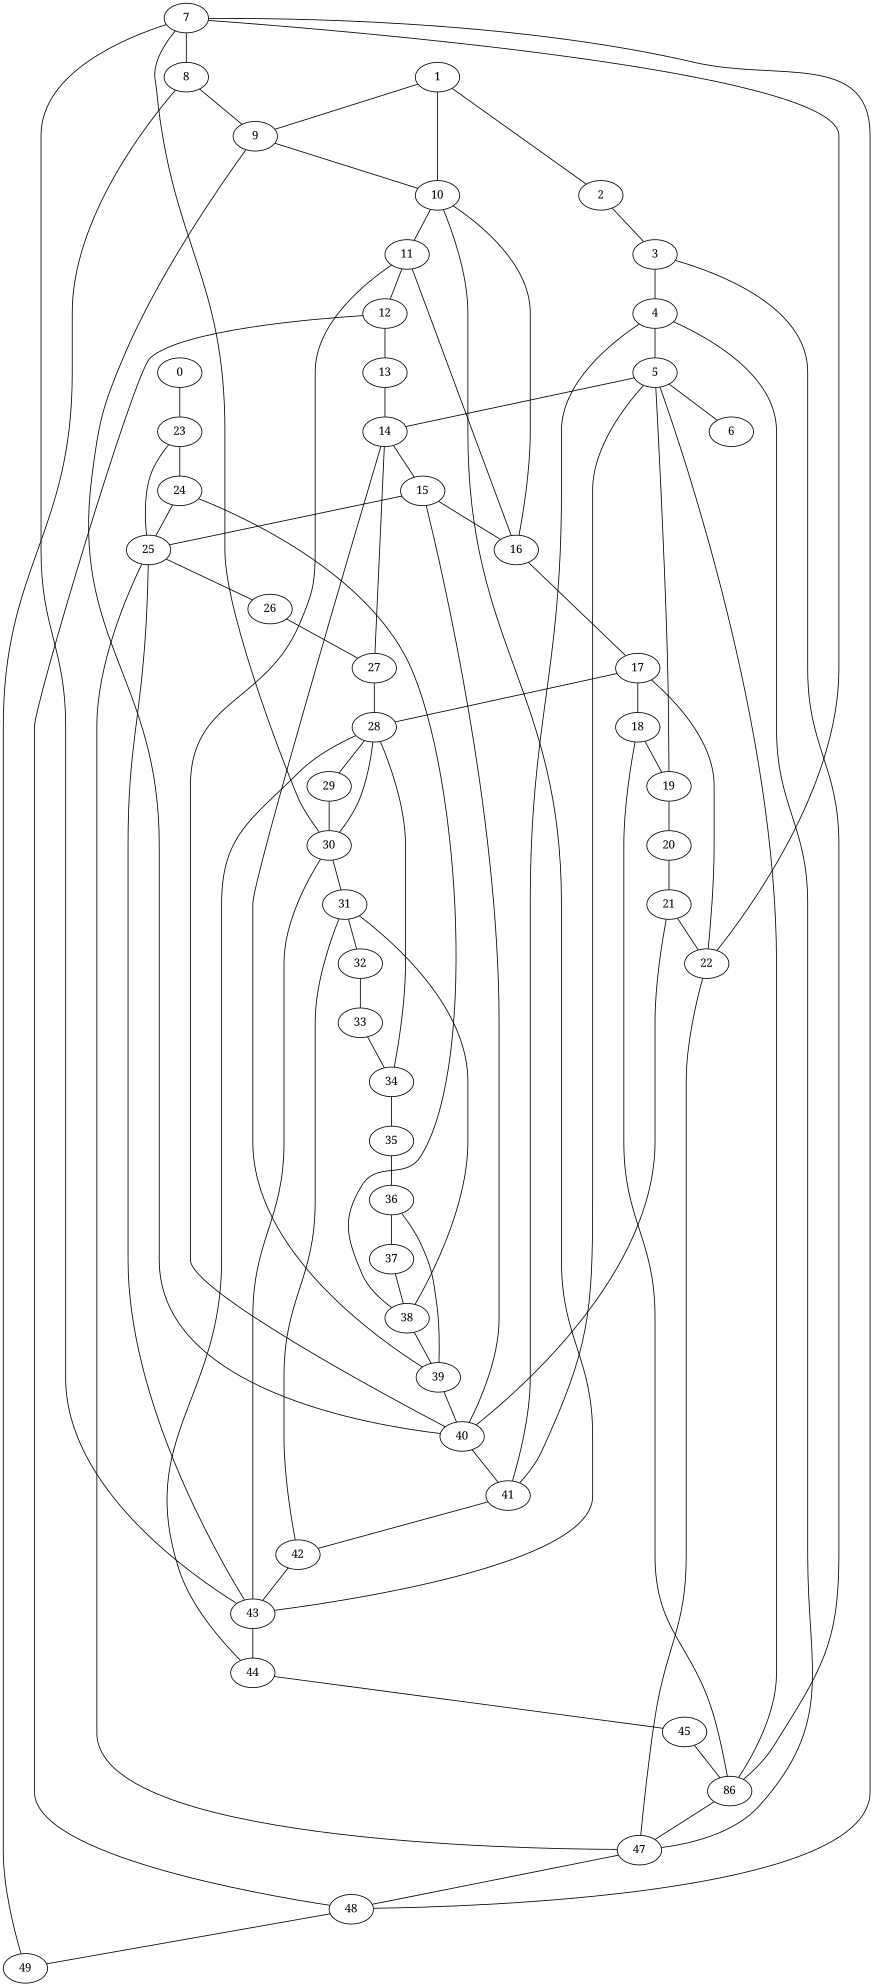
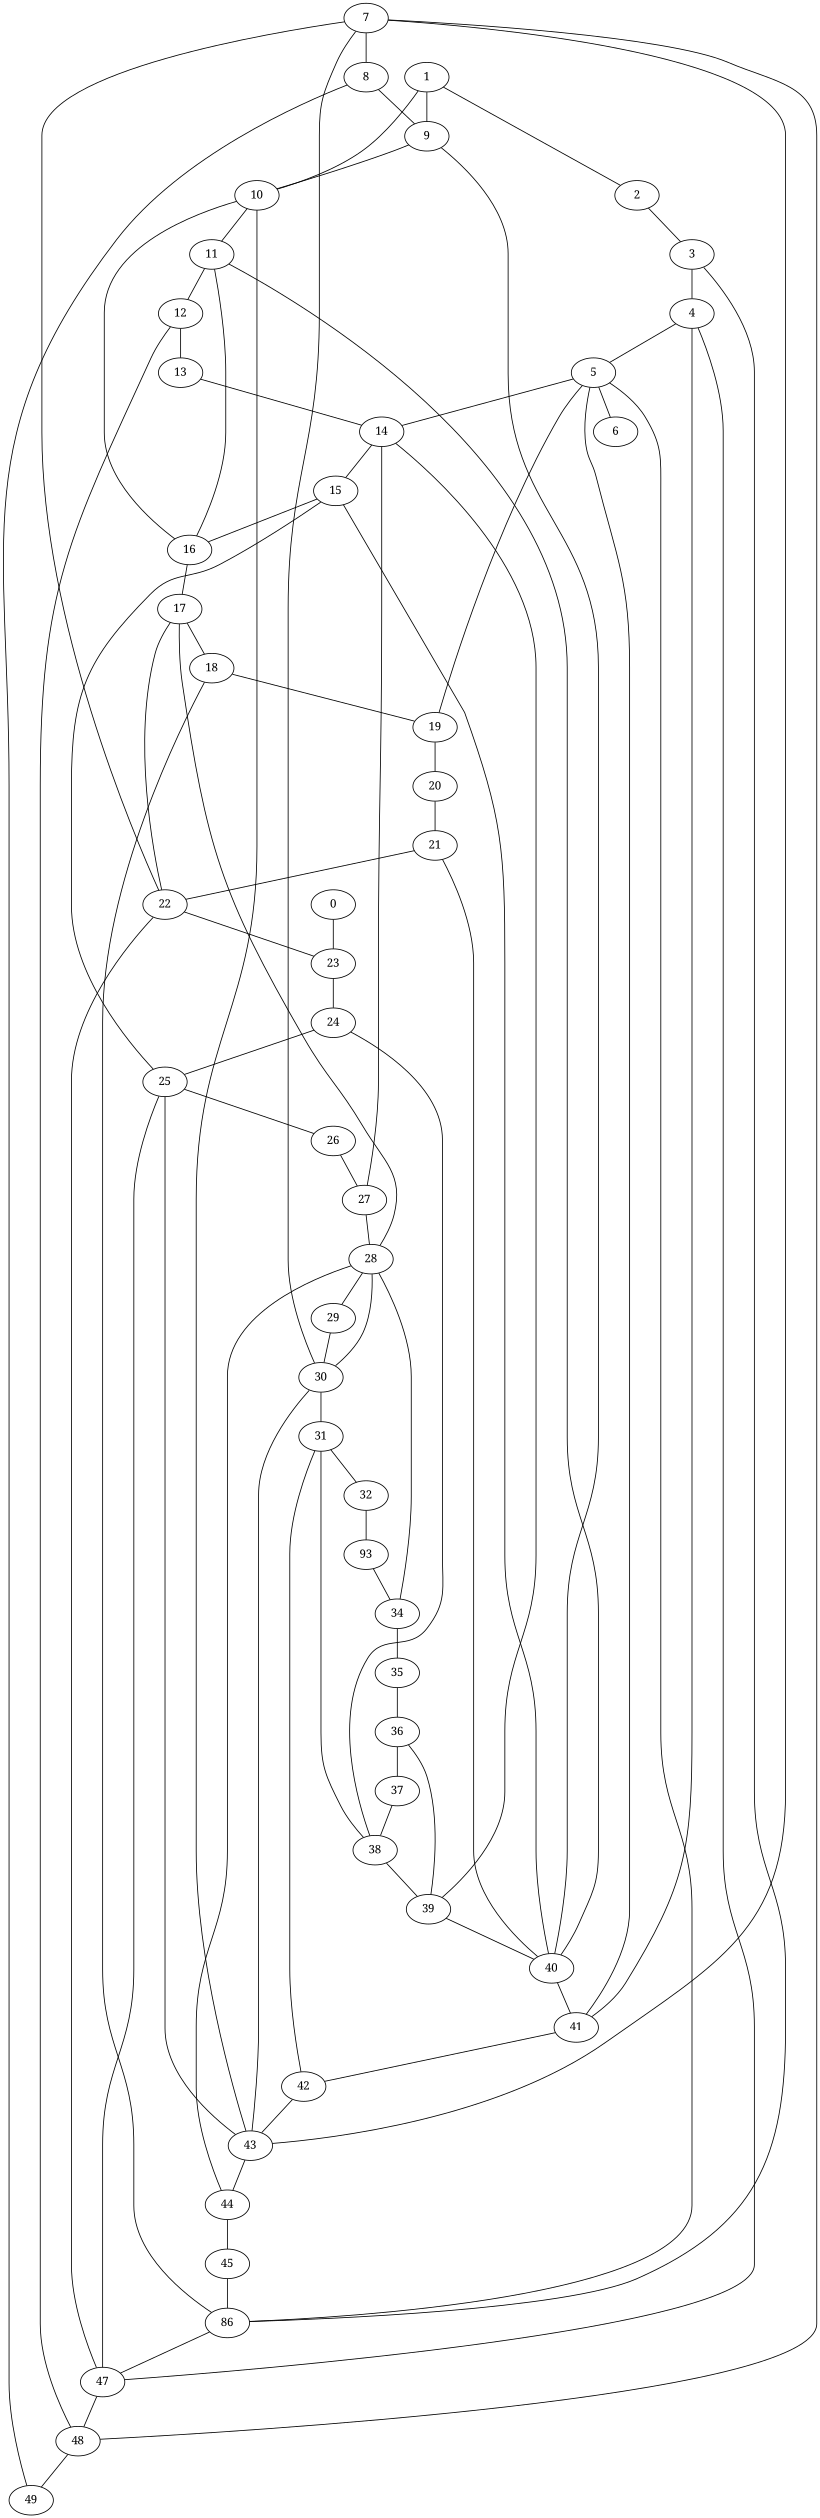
edge "23" -- "25": now "23" -- "22"
node "33": label "33" -> "93"
